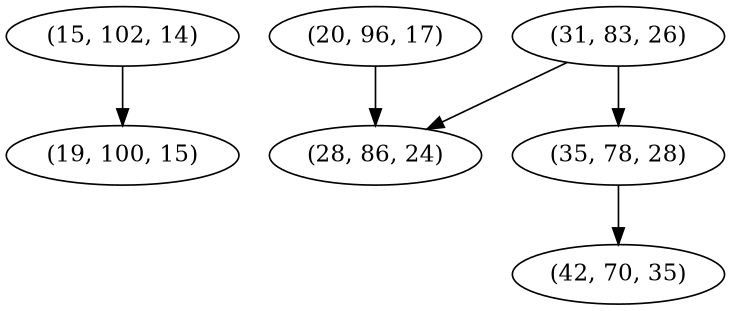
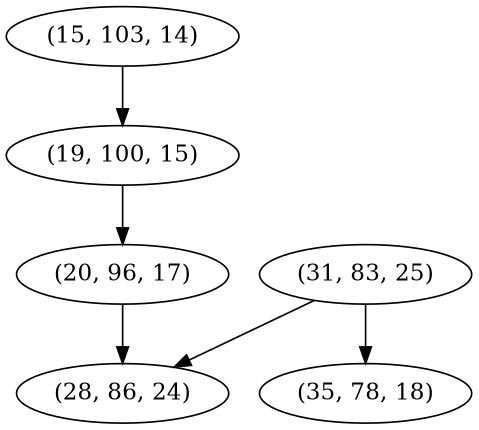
node "(15, 102, 14)": label "(15, 102, 14)" -> "(15, 103, 14)"
node "(31, 83, 26)": label "(31, 83, 26)" -> "(31, 83, 25)"
node "(35, 78, 28)": label "(35, 78, 28)" -> "(35, 78, 18)"
edge "(19, 100, 15)" -> "(20, 96, 17)": added
node "(42, 70, 35)": removed
